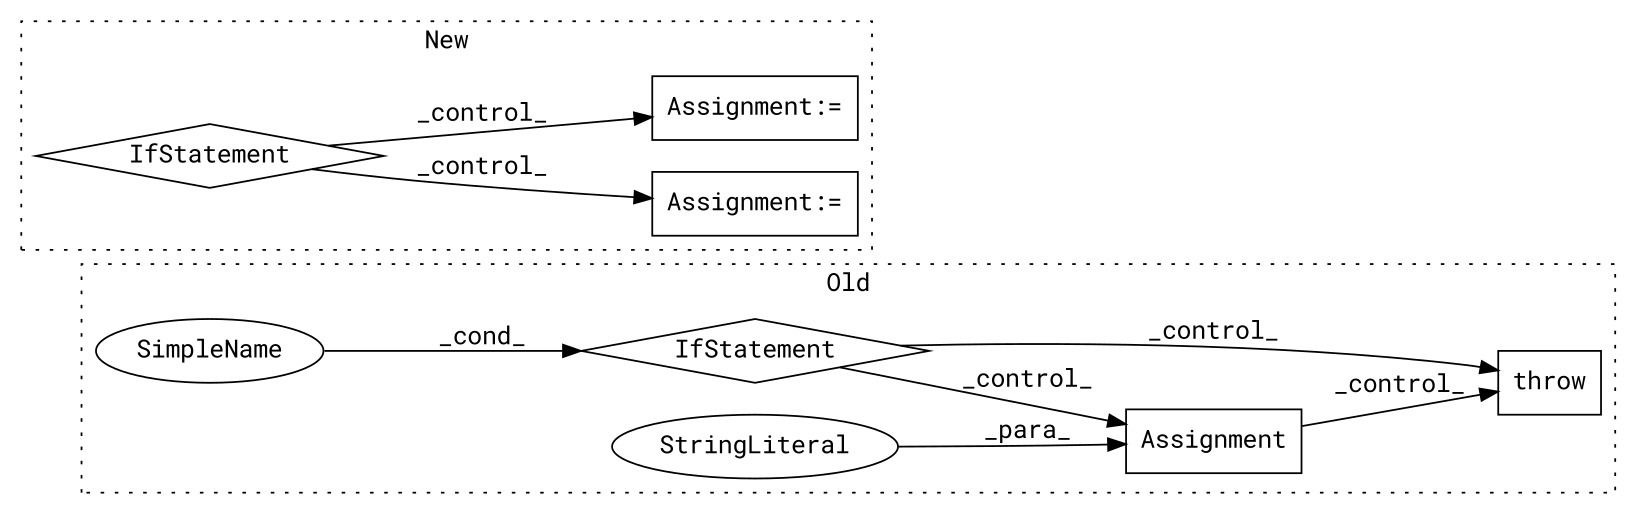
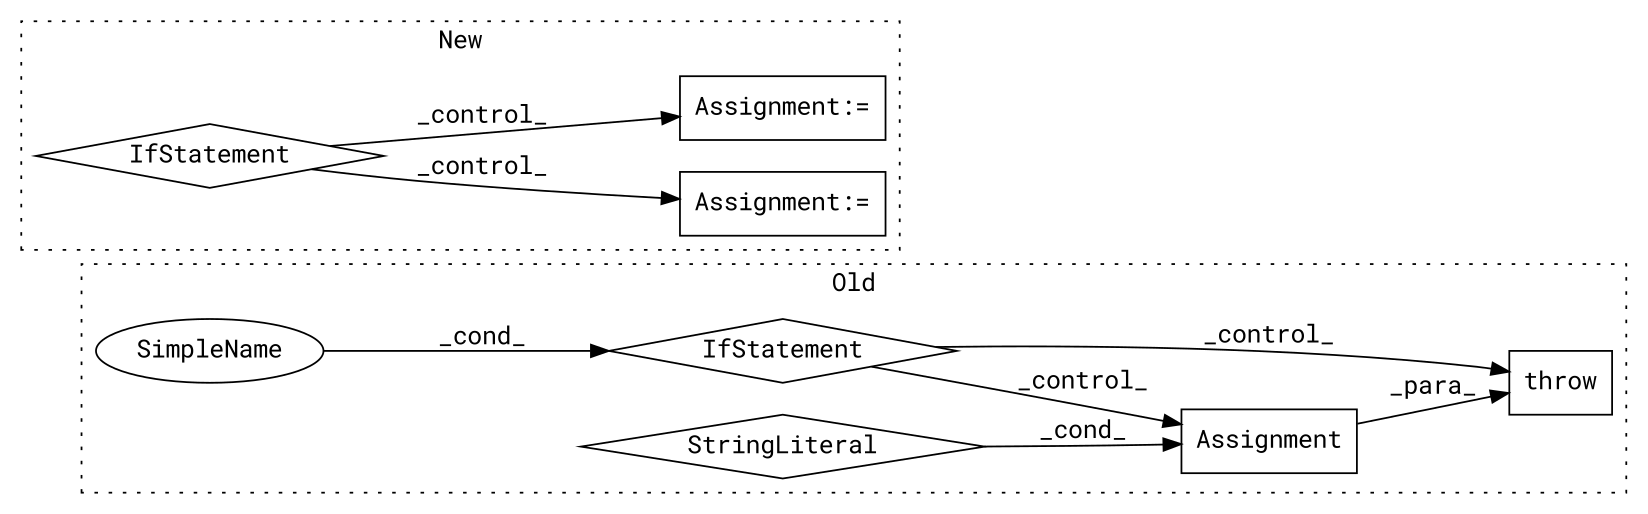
edge "Assignment" -> "throw": label "_control_" -> "_para_"
edge "StringLiteral" -> "Assignment": label "_para_" -> "_cond_"
node "StringLiteral": shape ellipse -> diamond
